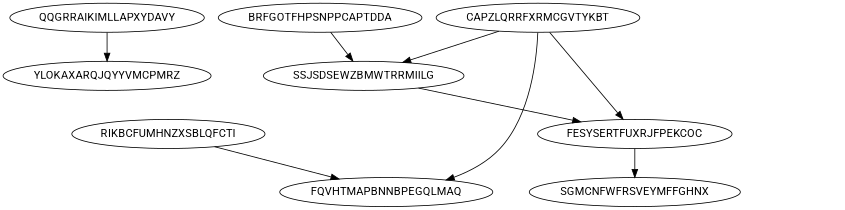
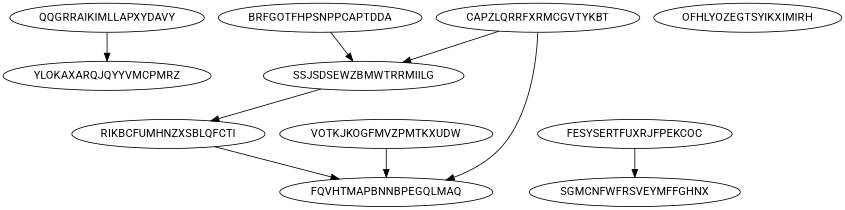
node "OFHLYOZEGTSYIKXIMIRH": added
edge "CAPZLQRRFXRMCGVTYKBT" -> "FESYSERTFUXRJFPEKCOC": removed
edge "SSJSDSEWZBMWTRRMIILG" -> "FESYSERTFUXRJFPEKCOC": now "SSJSDSEWZBMWTRRMIILG" -> "RIKBCFUMHNZXSBLQFCTI"
node "VOTKJKOGFMVZPMTKXUDW": added
